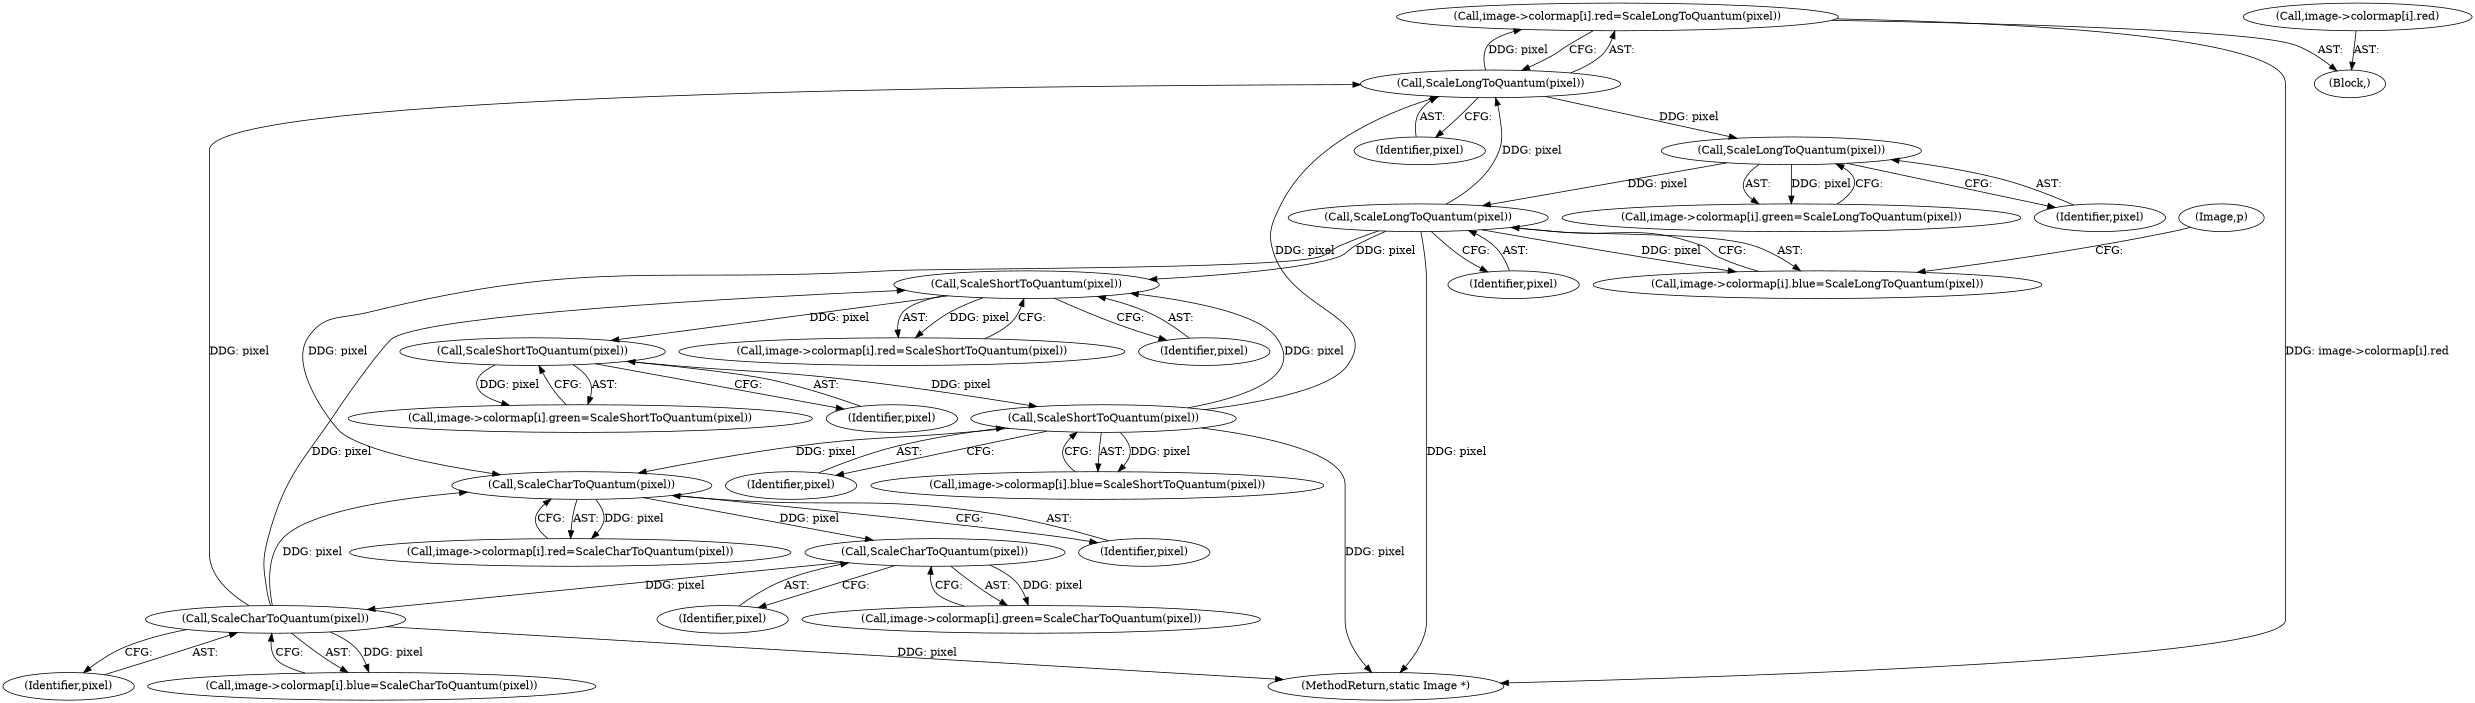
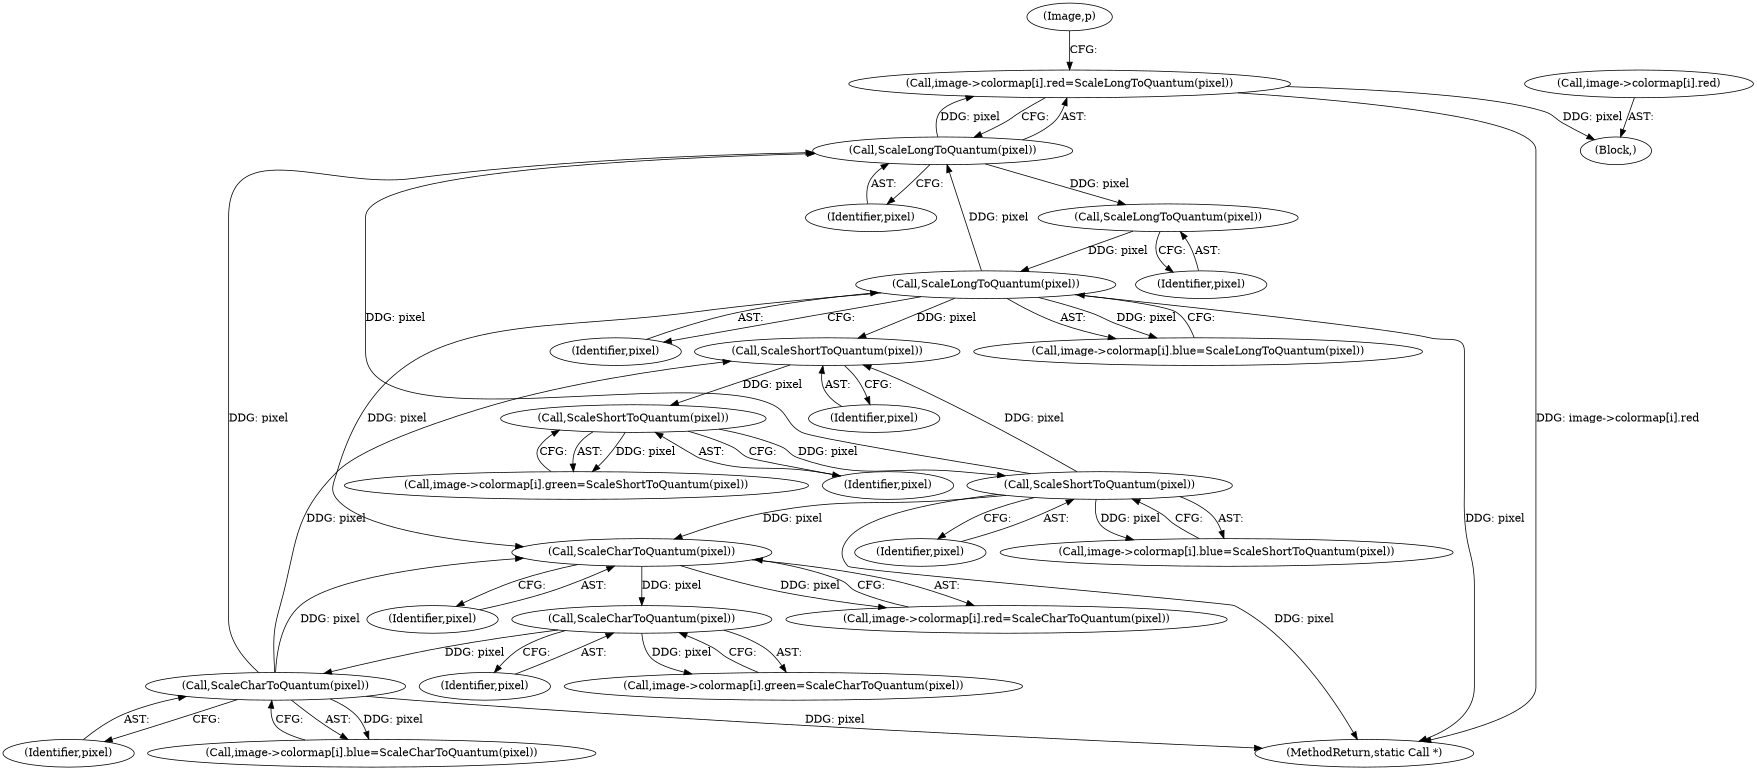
edge "(Call,image->colormap[i].red=ScaleLongToQuantum(pixel))" -> "(Block,)": label "AST: " -> "DDG: pixel"
node "(Call,image->colormap[i].green=ScaleLongToQuantum(pixel))": removed
edge "(Image,p)" -> "(Call,image->colormap[i].blue=ScaleLongToQuantum(pixel))": now "(Image,p)" -> "(Call,image->colormap[i].red=ScaleLongToQuantum(pixel))"
node "(Call,image->colormap[i].red=ScaleShortToQuantum(pixel))": removed
node "(MethodReturn,static Image *)": label "(MethodReturn,static Image *)" -> "(MethodReturn,static Call *)"
